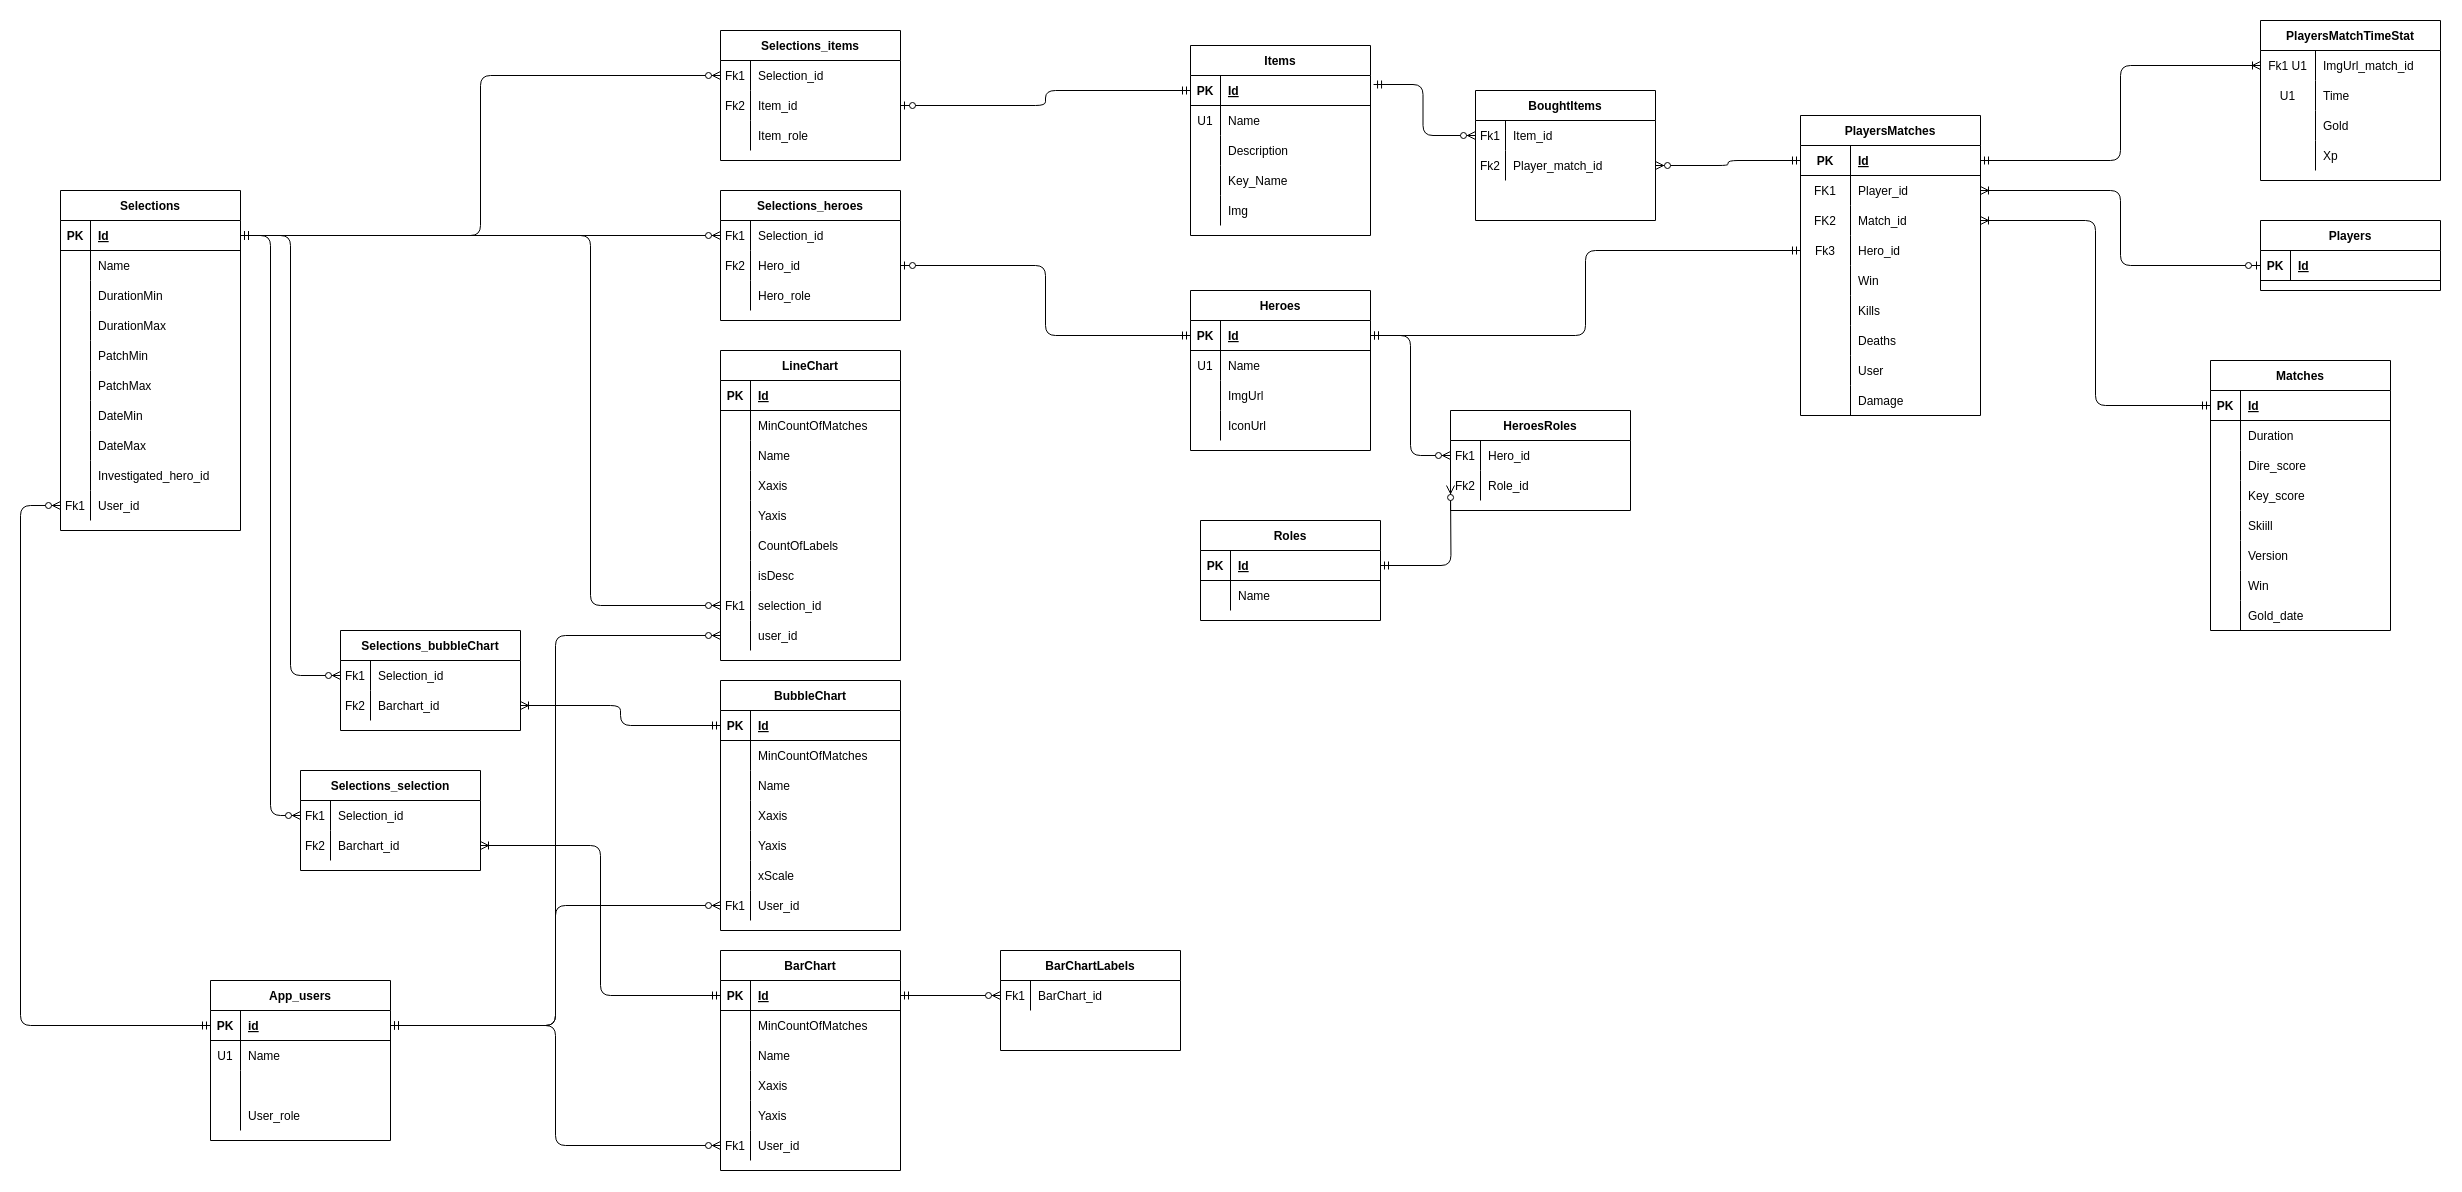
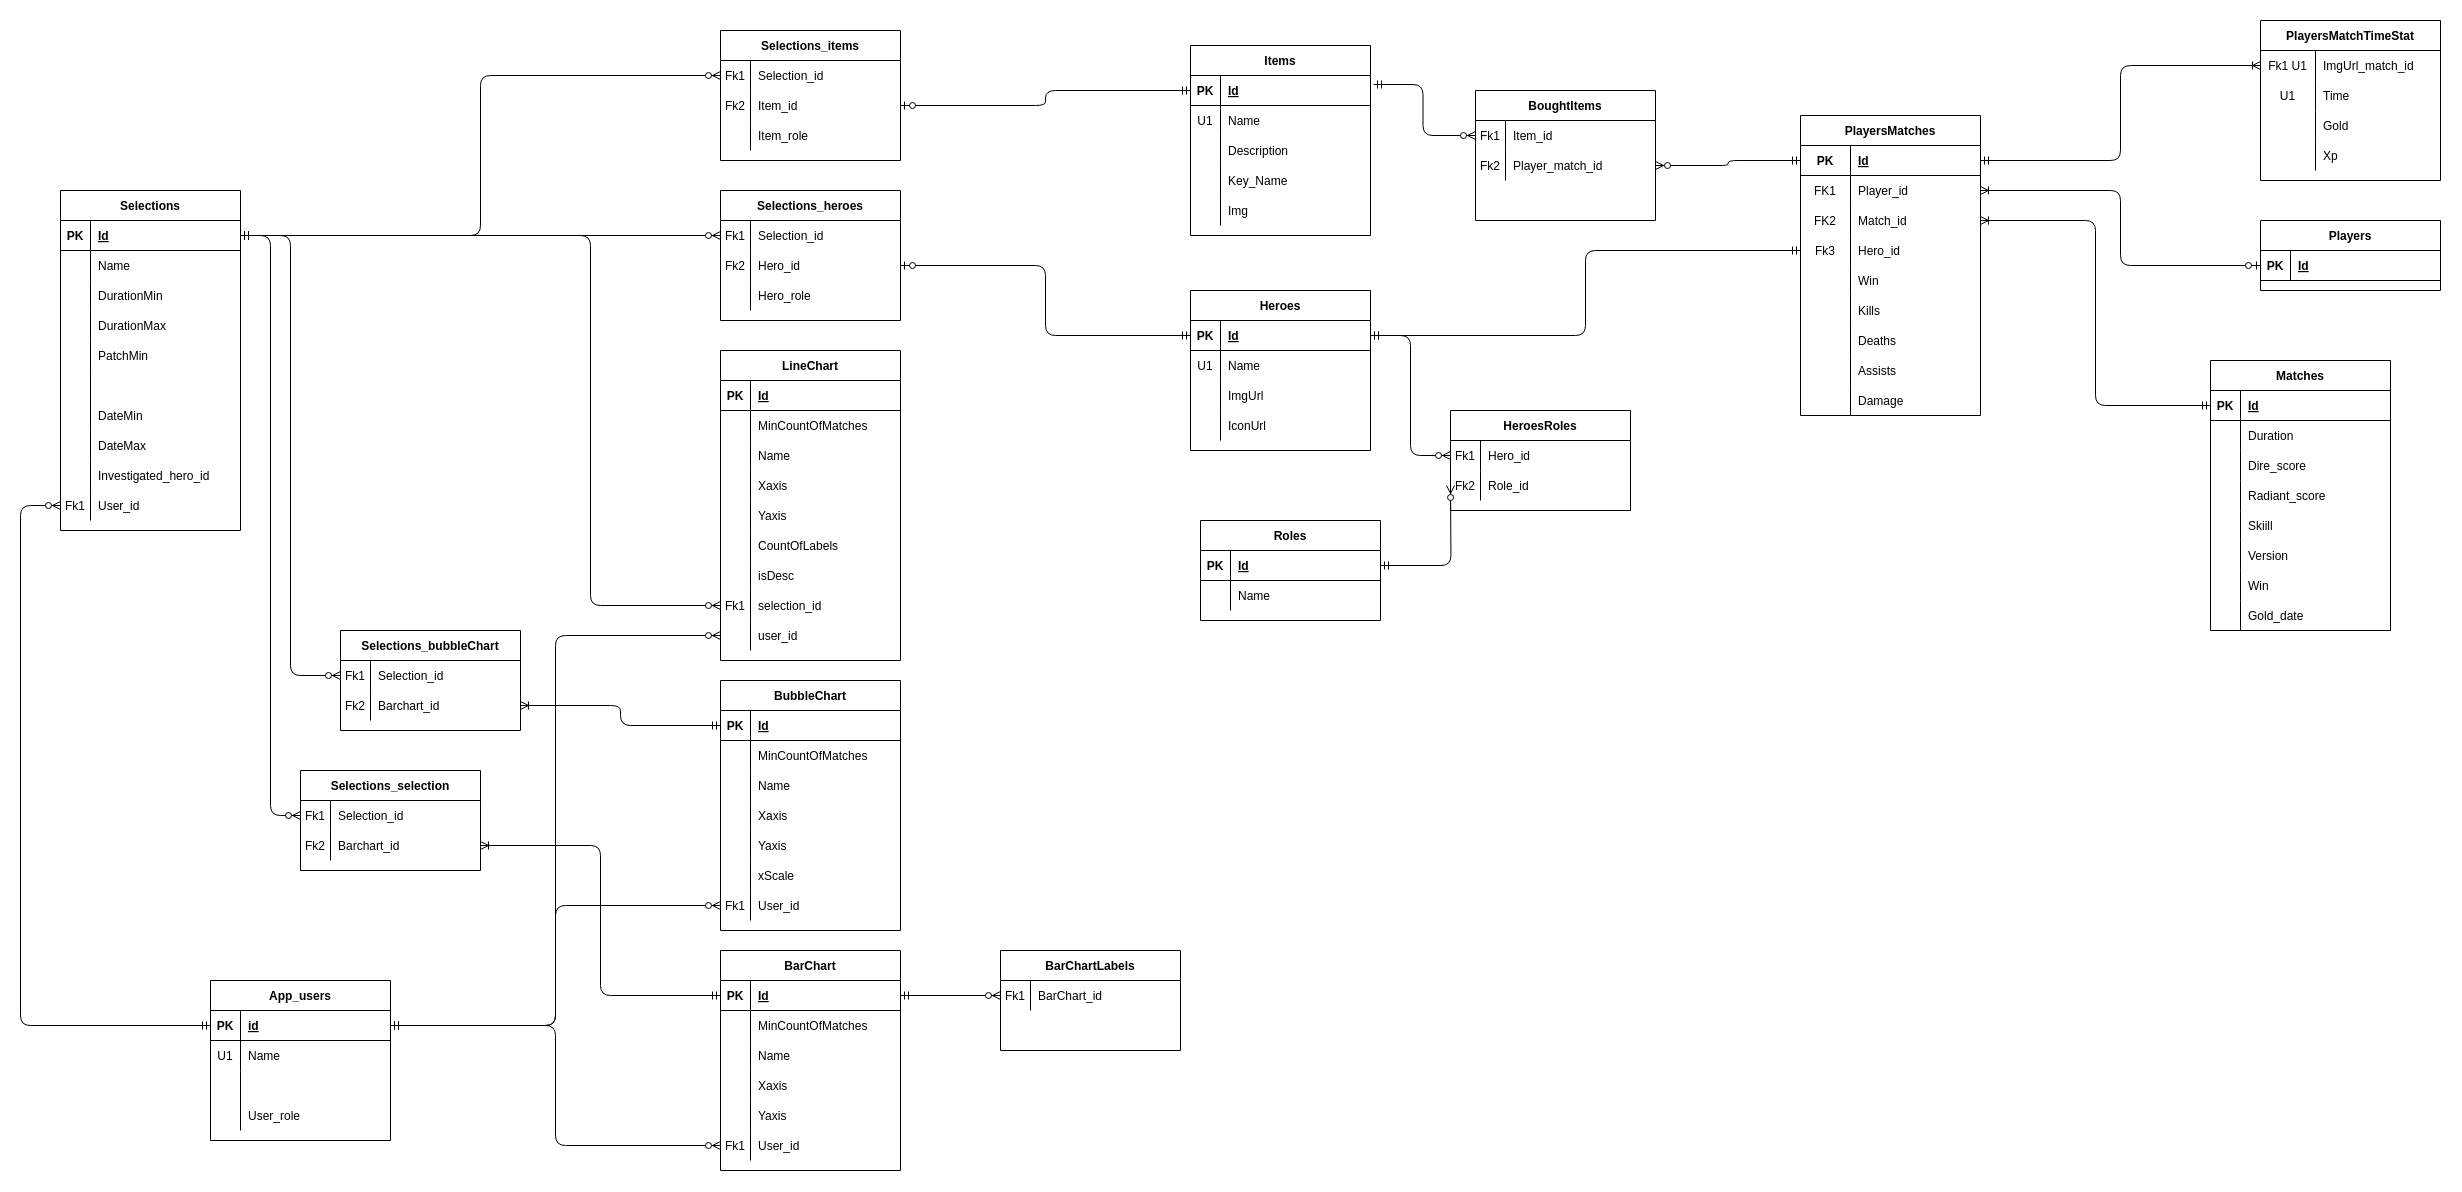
node "User": label "User" -> "Assists"
node "PatchMax": removed
node "Key_score": label "Key_score" -> "Radiant_score"
